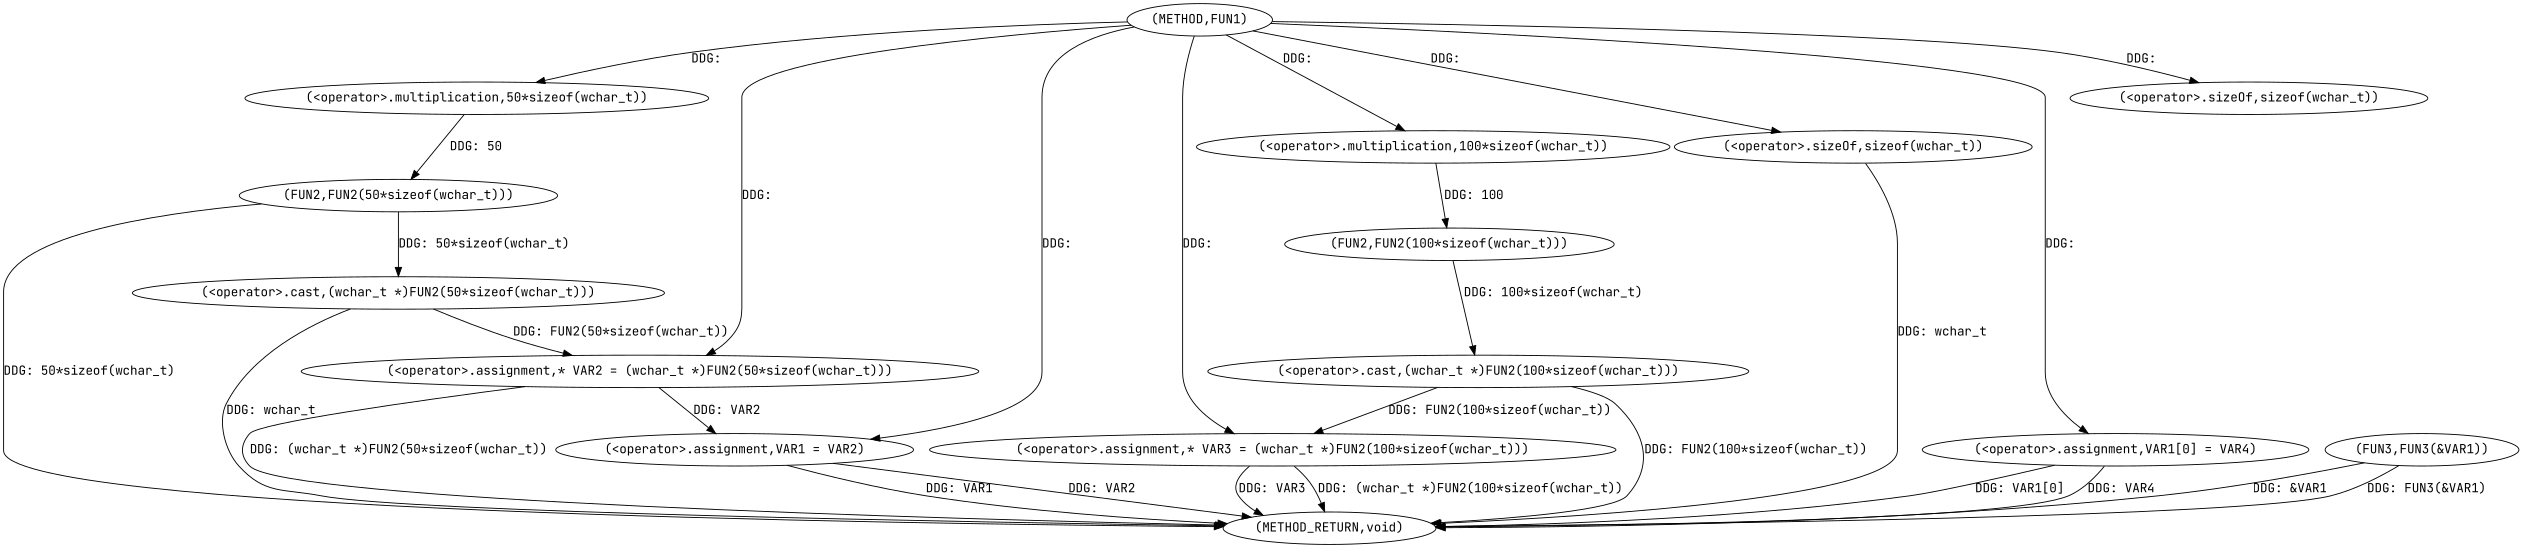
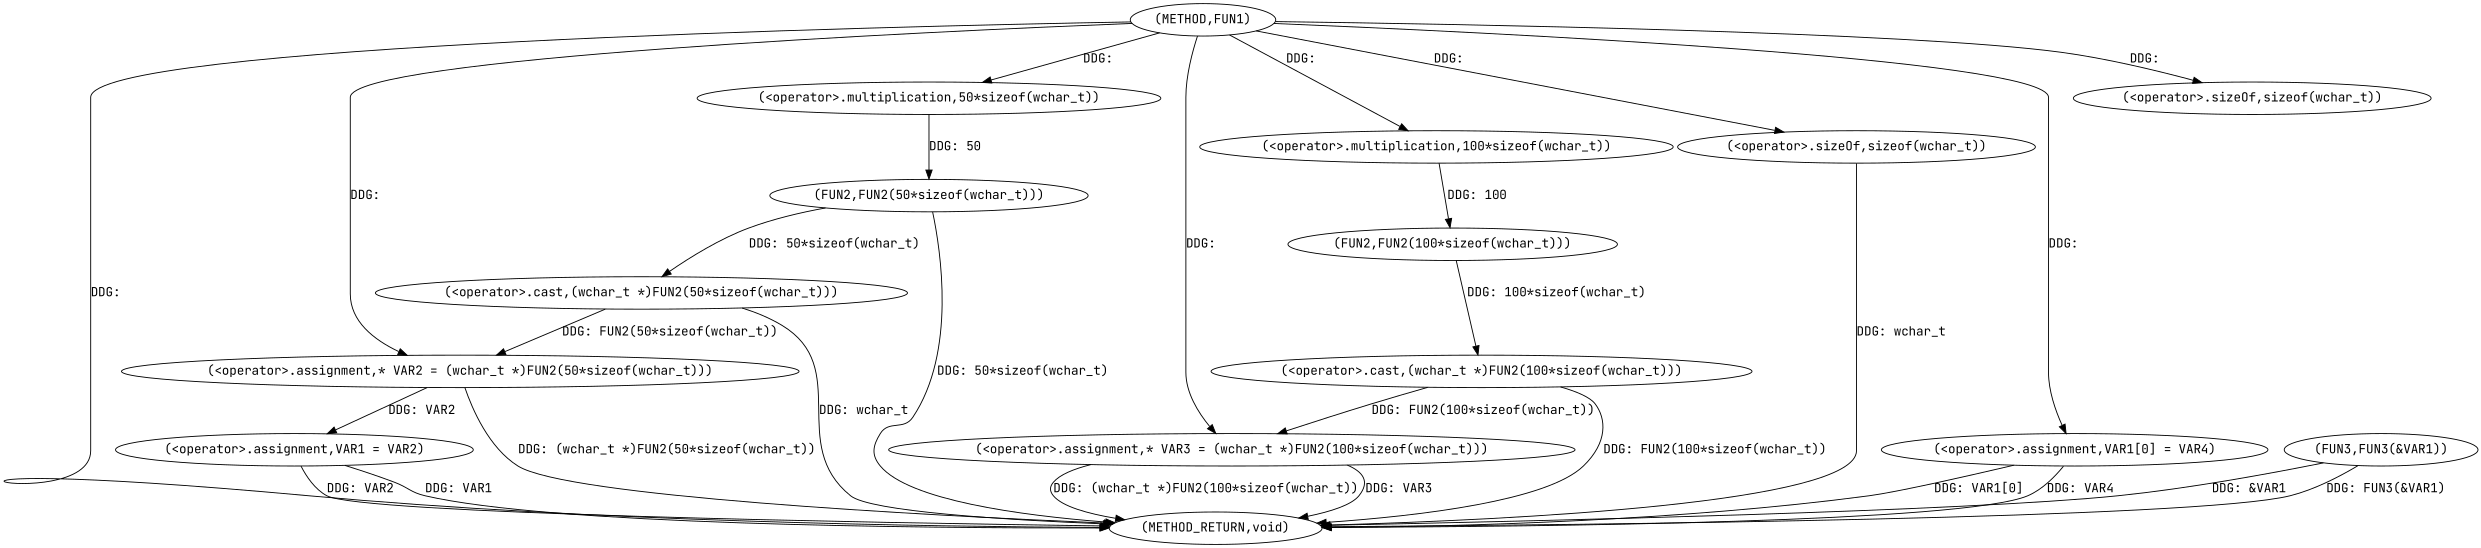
edge "(METHOD,FUN1)" -> "(<operator>.assignment,VAR1 = VAR2)": now "(METHOD,FUN1)" -> "(METHOD_RETURN,void)"
